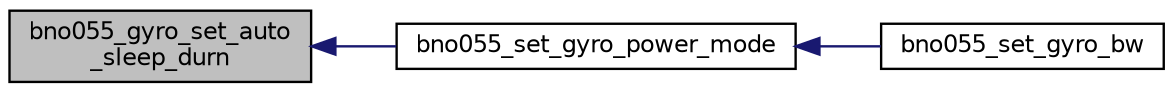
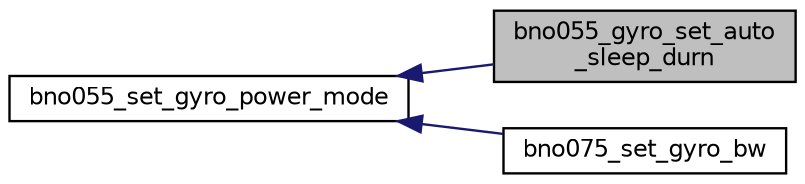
edge "bno055_set_gyro_power_mode" -> "bno055_gyro_set_auto _sleep_durn": reversed
node "bno055_set_gyro_bw": label "bno055_set_gyro_bw" -> "bno075_set_gyro_bw"
